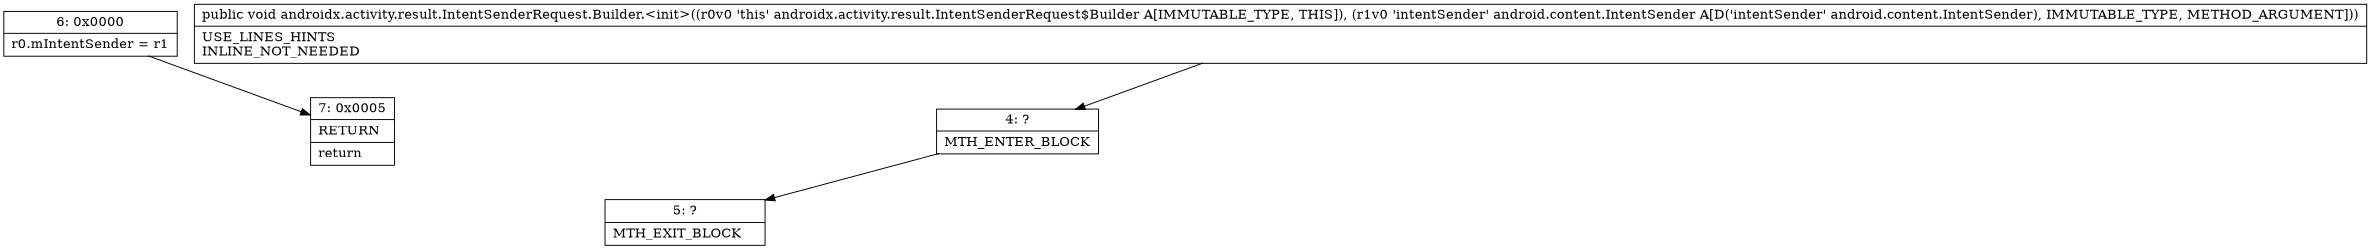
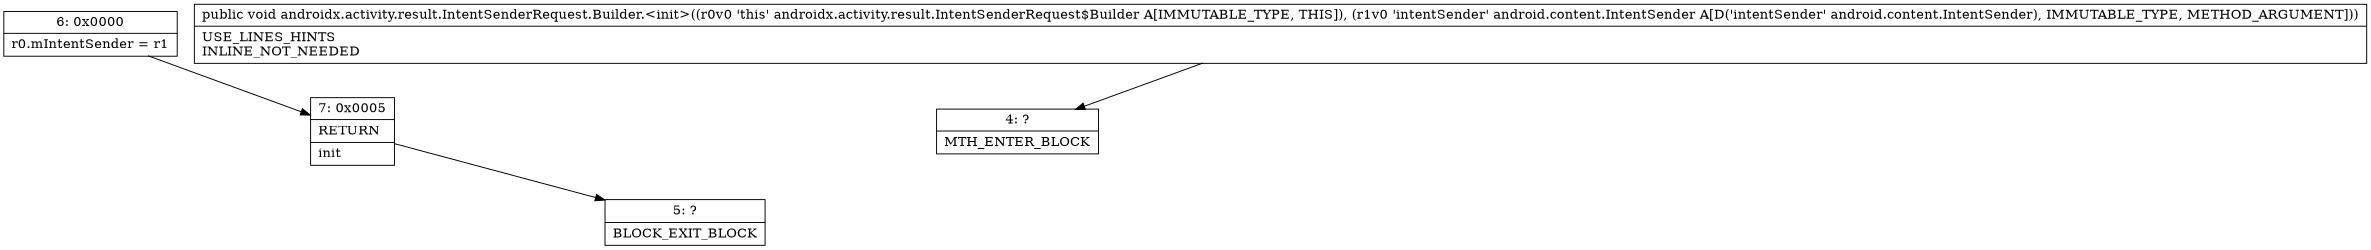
node "7: 0x0005": text "return" -> "init"
edge "4: ?" -> "5: ?": now "7: 0x0005" -> "5: ?"
node "5: ?": text "MTH_EXIT_BLOCK" -> "BLOCK_EXIT_BLOCK"
